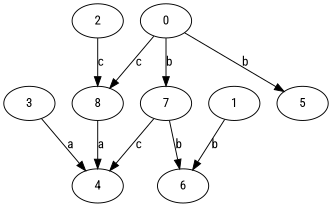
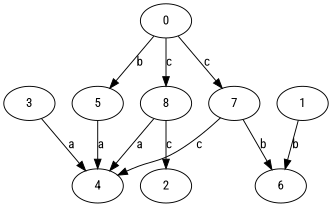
edge "2" -> "8": reversed
edge "0" -> "7": label "b" -> "c"
edge "5" -> "4": added, label "a"
